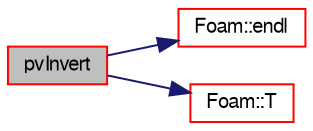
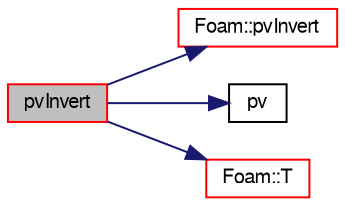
node "Foam::endl": label "Foam::endl" -> "Foam::pvInvert"
node "pv": added
